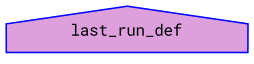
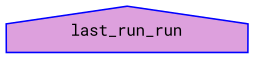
node "last_run_def": label "last_run_def" -> "last_run_run"
